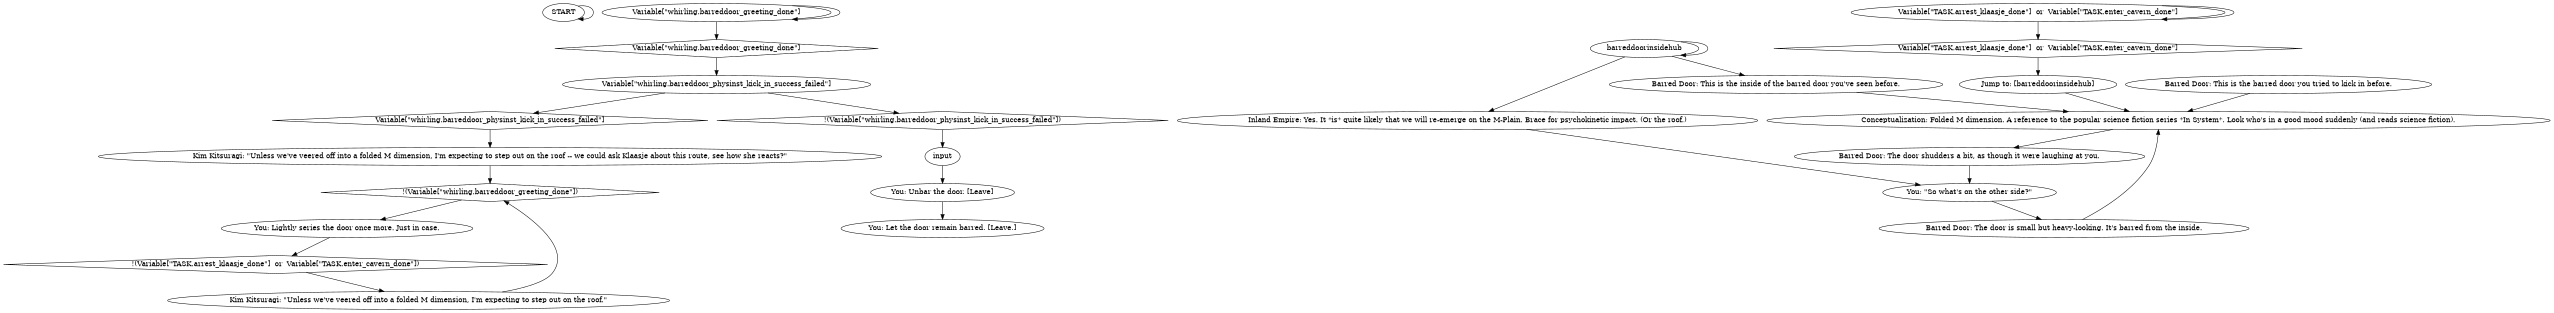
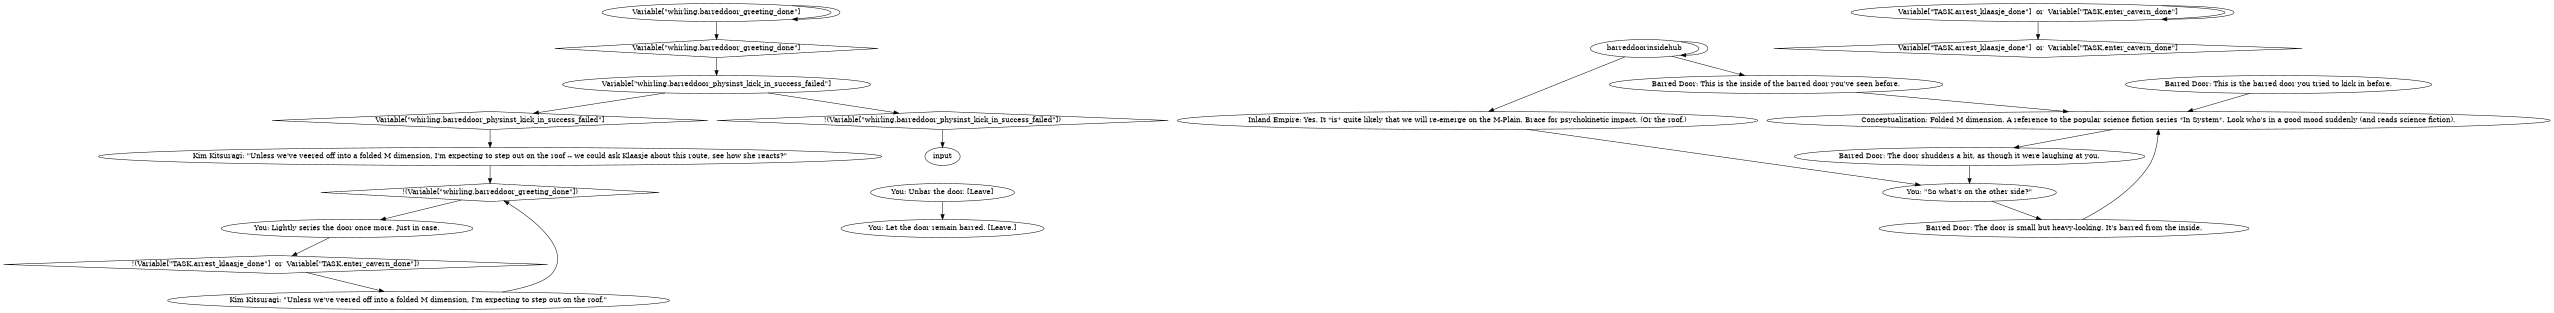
node "START": removed
node "Jump to: [barreddoorinsidehub]": removed
edge "input" -> "You: Unbar the door. [Leave]": removed
